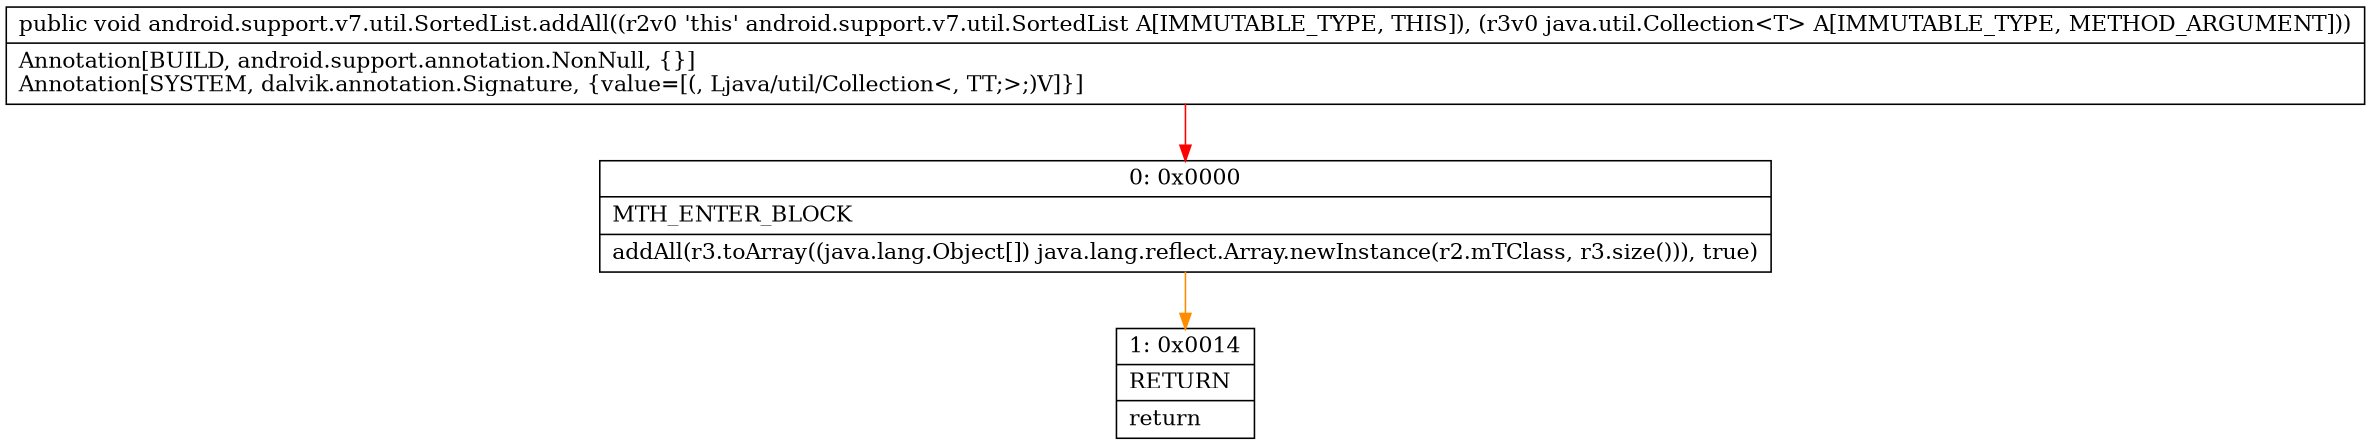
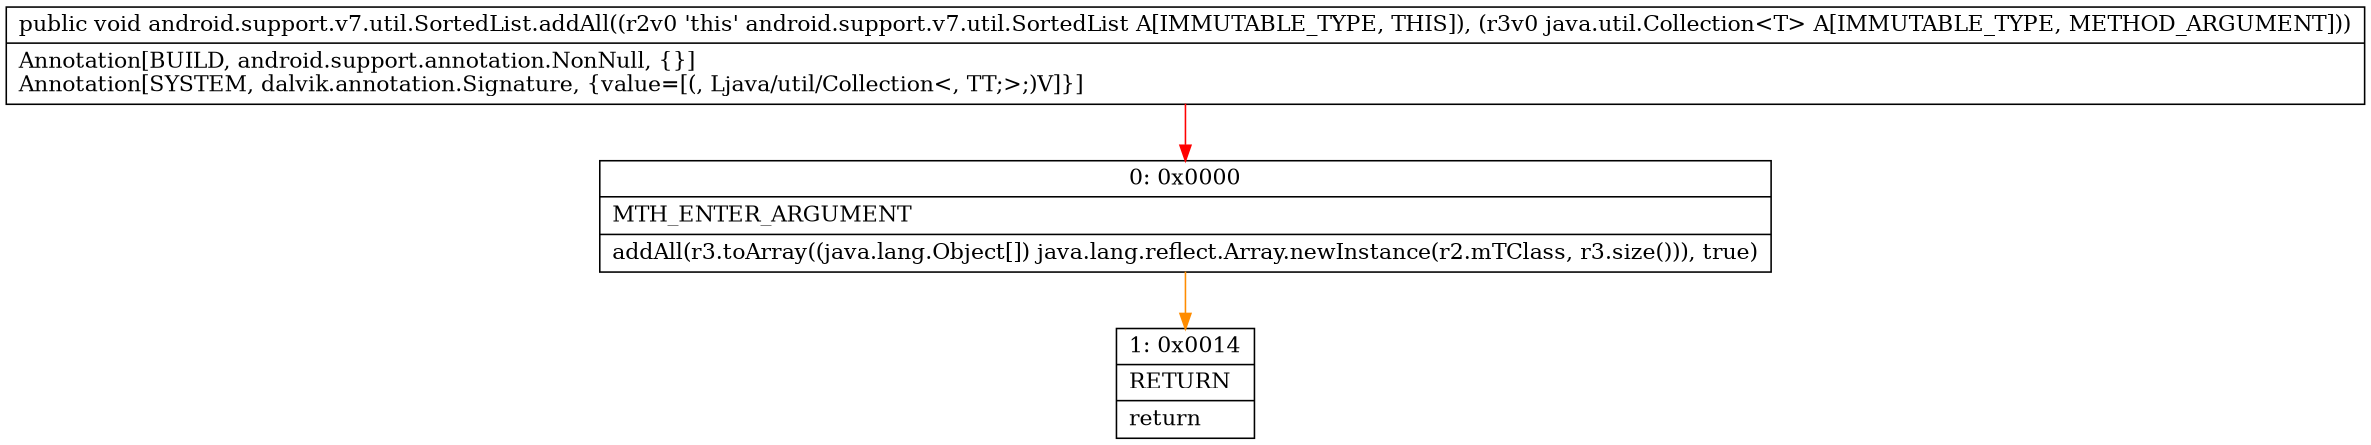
node "0: 0x0000": text "MTH_ENTER_BLOCK" -> "MTH_ENTER_ARGUMENT"
